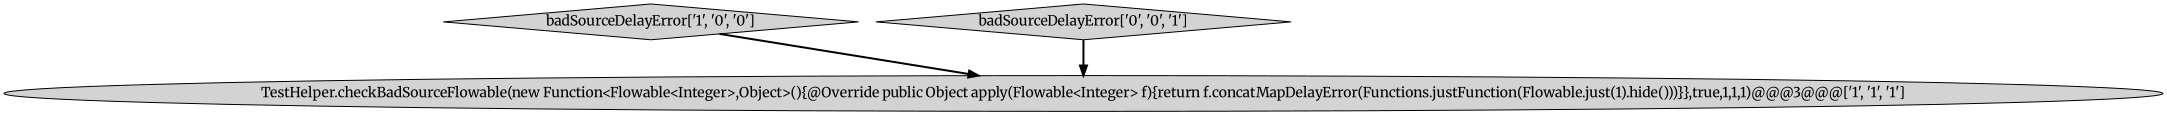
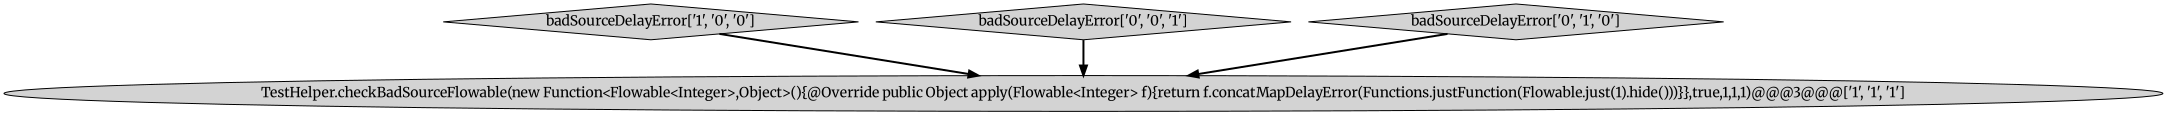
node "badSourceDelayError['0', '1', '0']": added
